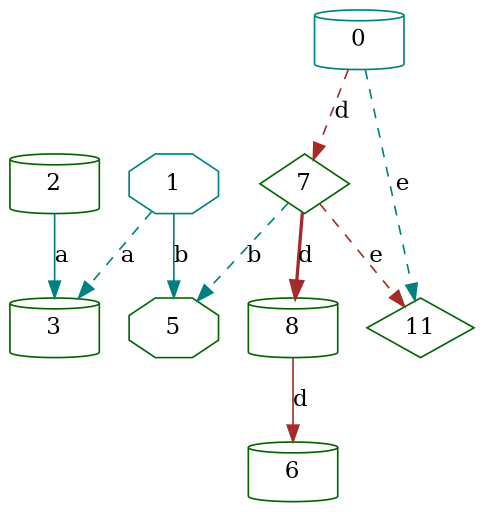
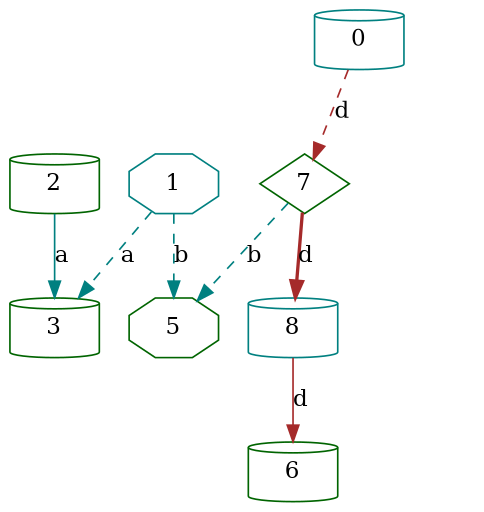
edge "1" -> "5": style solid -> dashed
node "8": color darkgreen -> teal
node "11": removed
